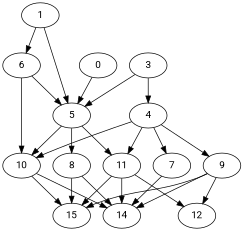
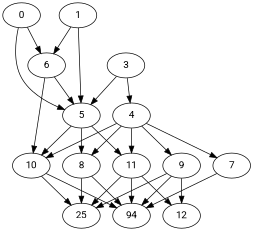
edge "0" -> "6": added
edge "4" -> "8": added
node "15": label "15" -> "25"
node "14": label "14" -> "94"
